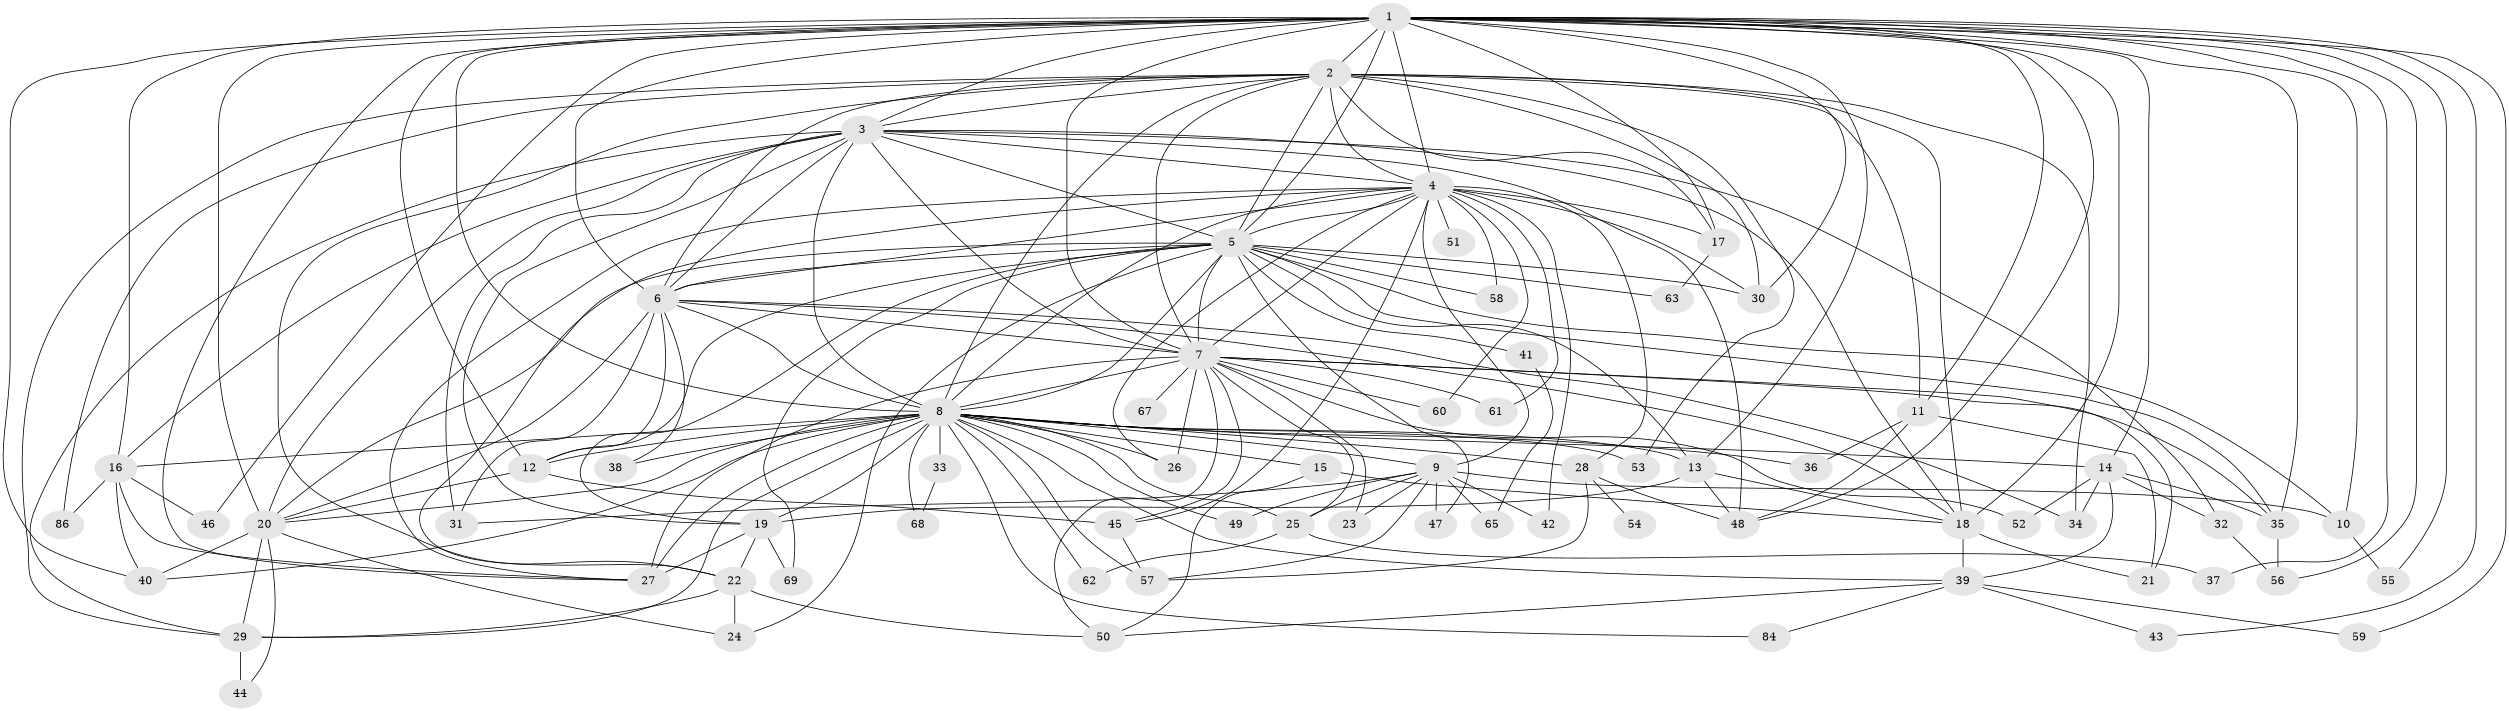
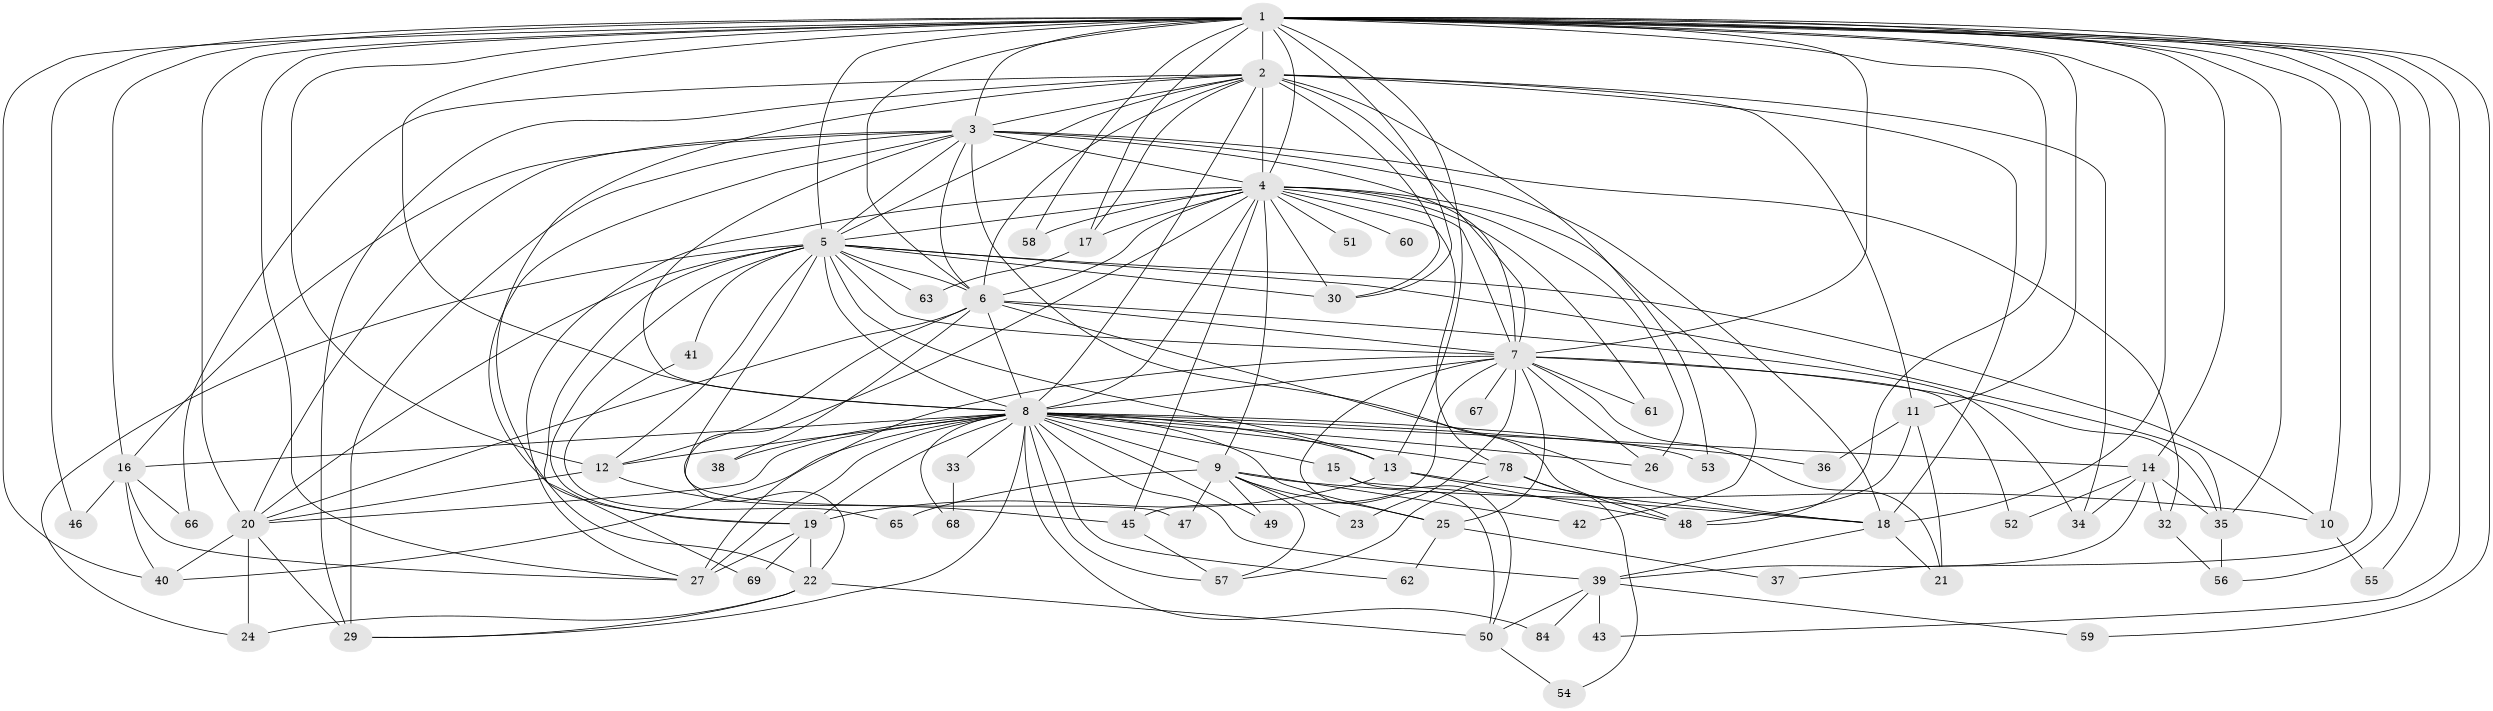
edge "5" -- "58": now "1" -- "58"
edge "7" -- "60": removed
node "28": label "28" -> "78"
node "86": label "86" -> "66"
node "31": removed
edge "50" -- "54": added
node "44": removed
